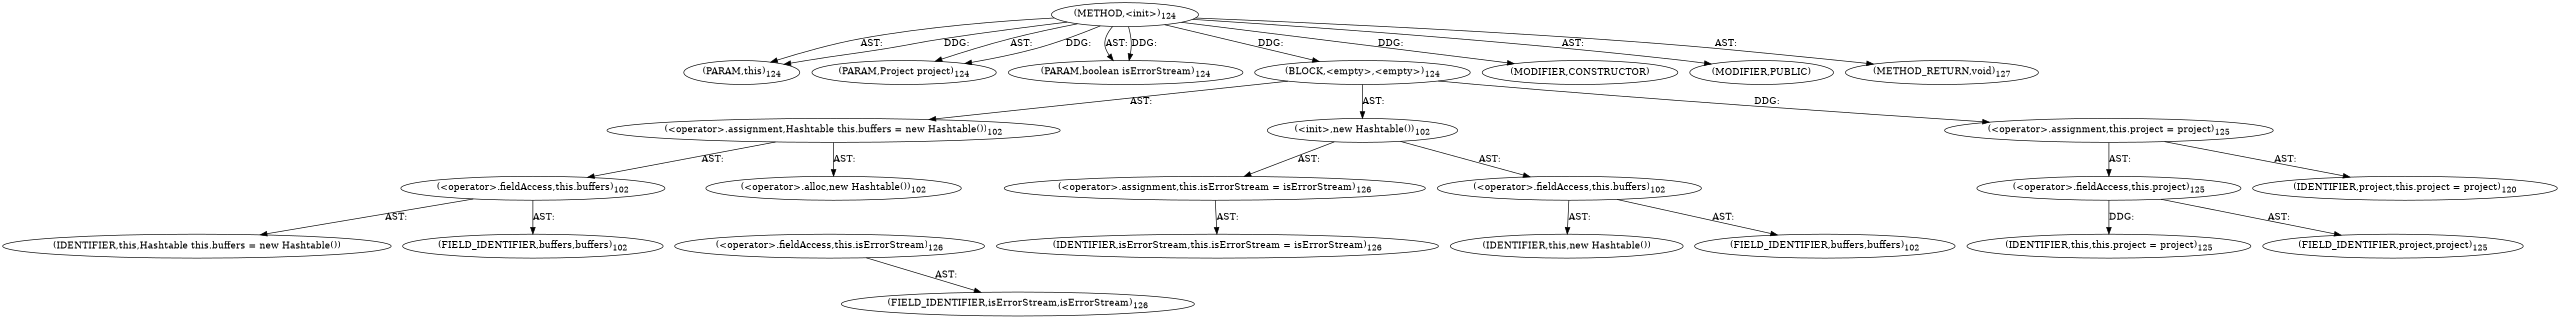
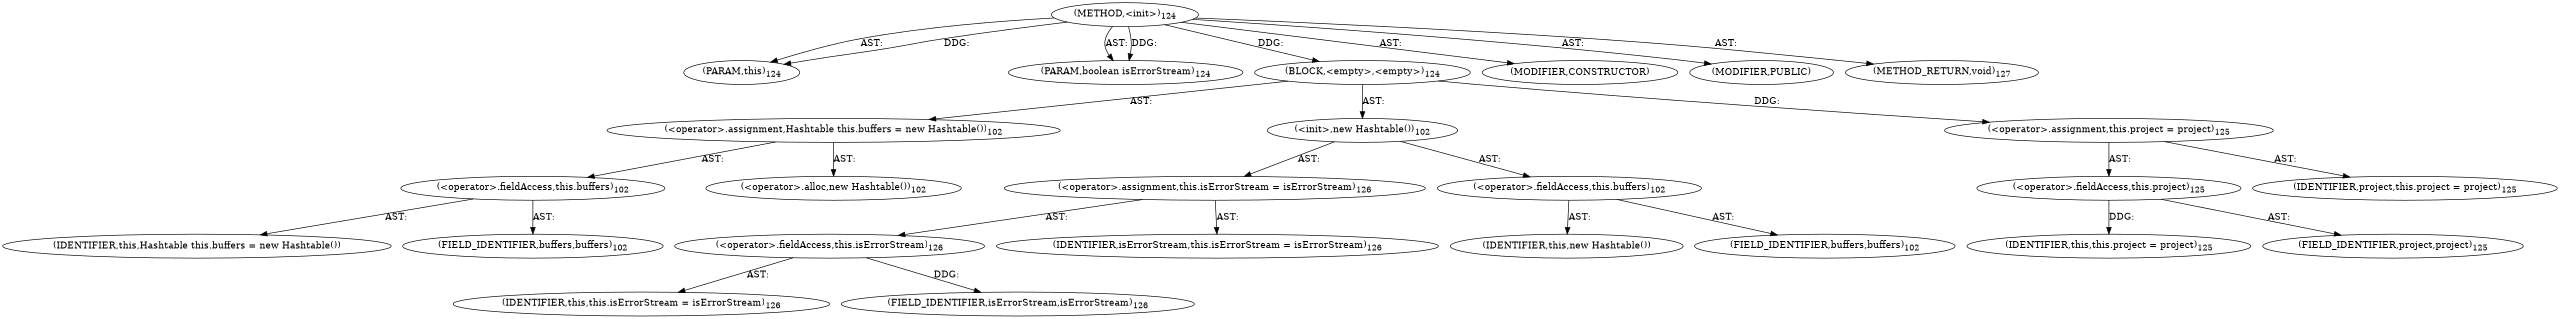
edge "(METHOD,<init>)" -> "(MODIFIER,CONSTRUCTOR)": label "DDG: " -> "AST: "
node "(PARAM,Project project)": removed
node "(IDENTIFIER,project,this.project = project)": text "120" -> "125"
edge "(<operator>.assignment,this.isErrorStream = isErrorStream)" -> "(<operator>.fieldAccess,this.isErrorStream)": added, label "AST:"
edge "(<operator>.fieldAccess,this.isErrorStream)" -> "(FIELD_IDENTIFIER,isErrorStream,isErrorStream)": label "AST: " -> "DDG: "
node "(IDENTIFIER,this,this.isErrorStream = isErrorStream)": added
